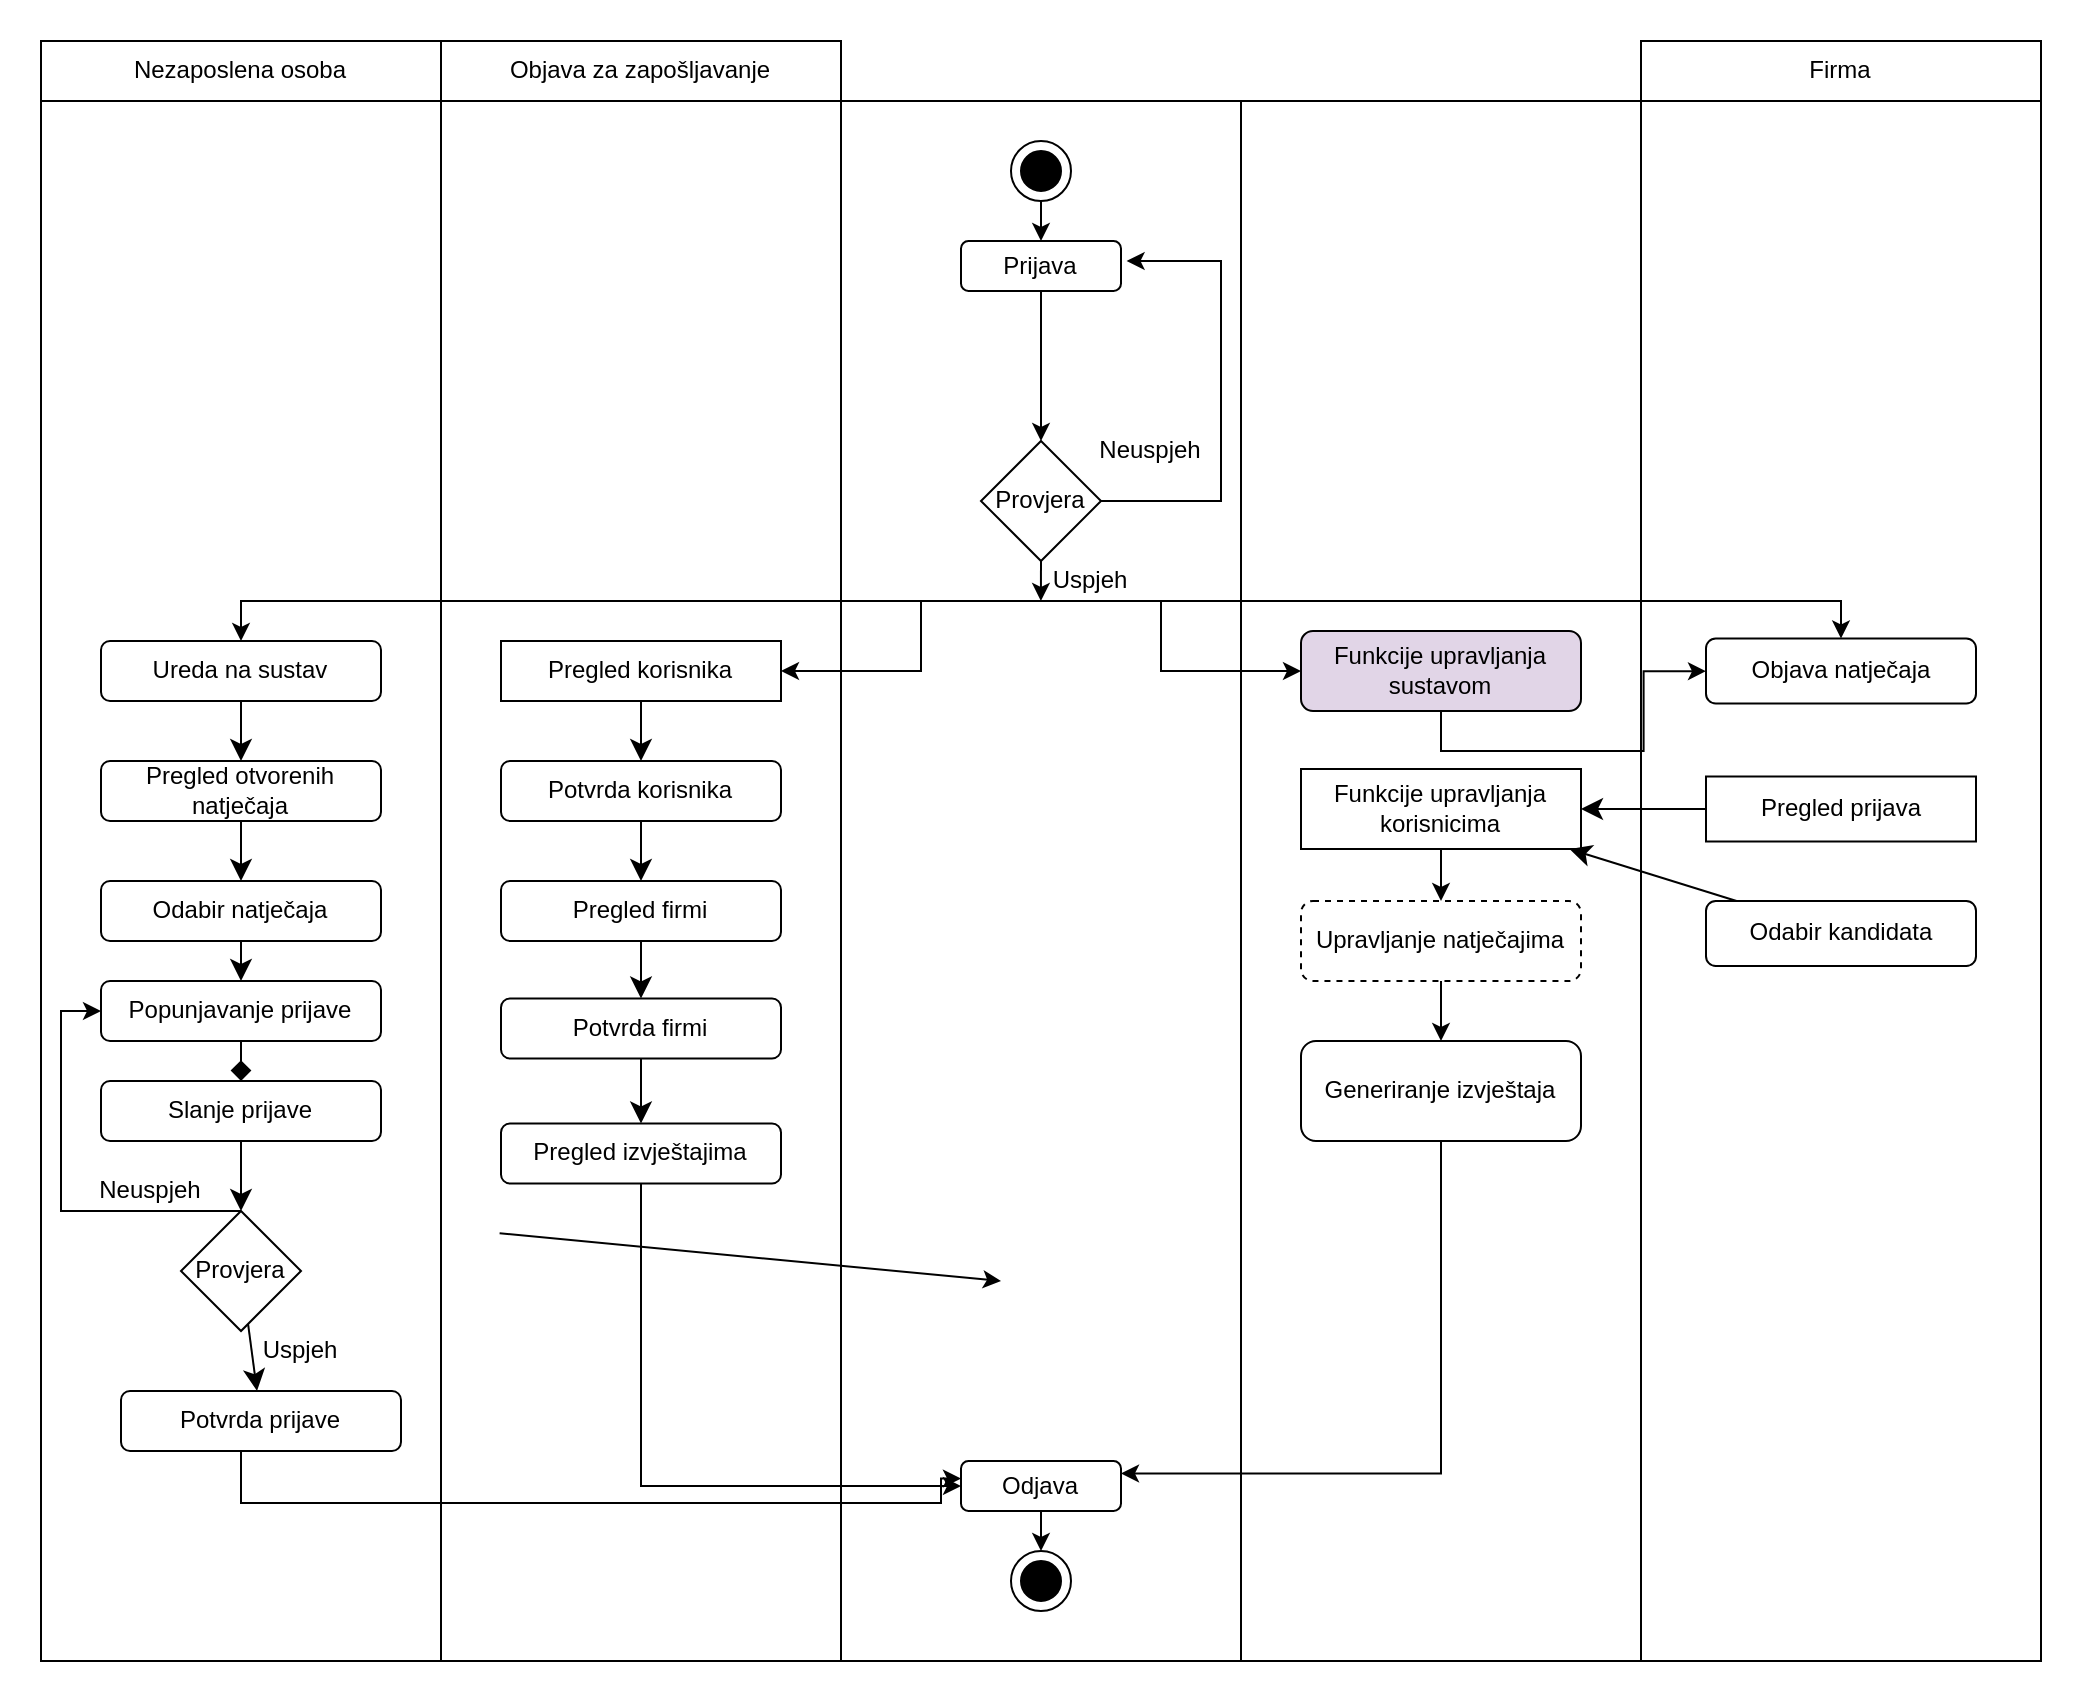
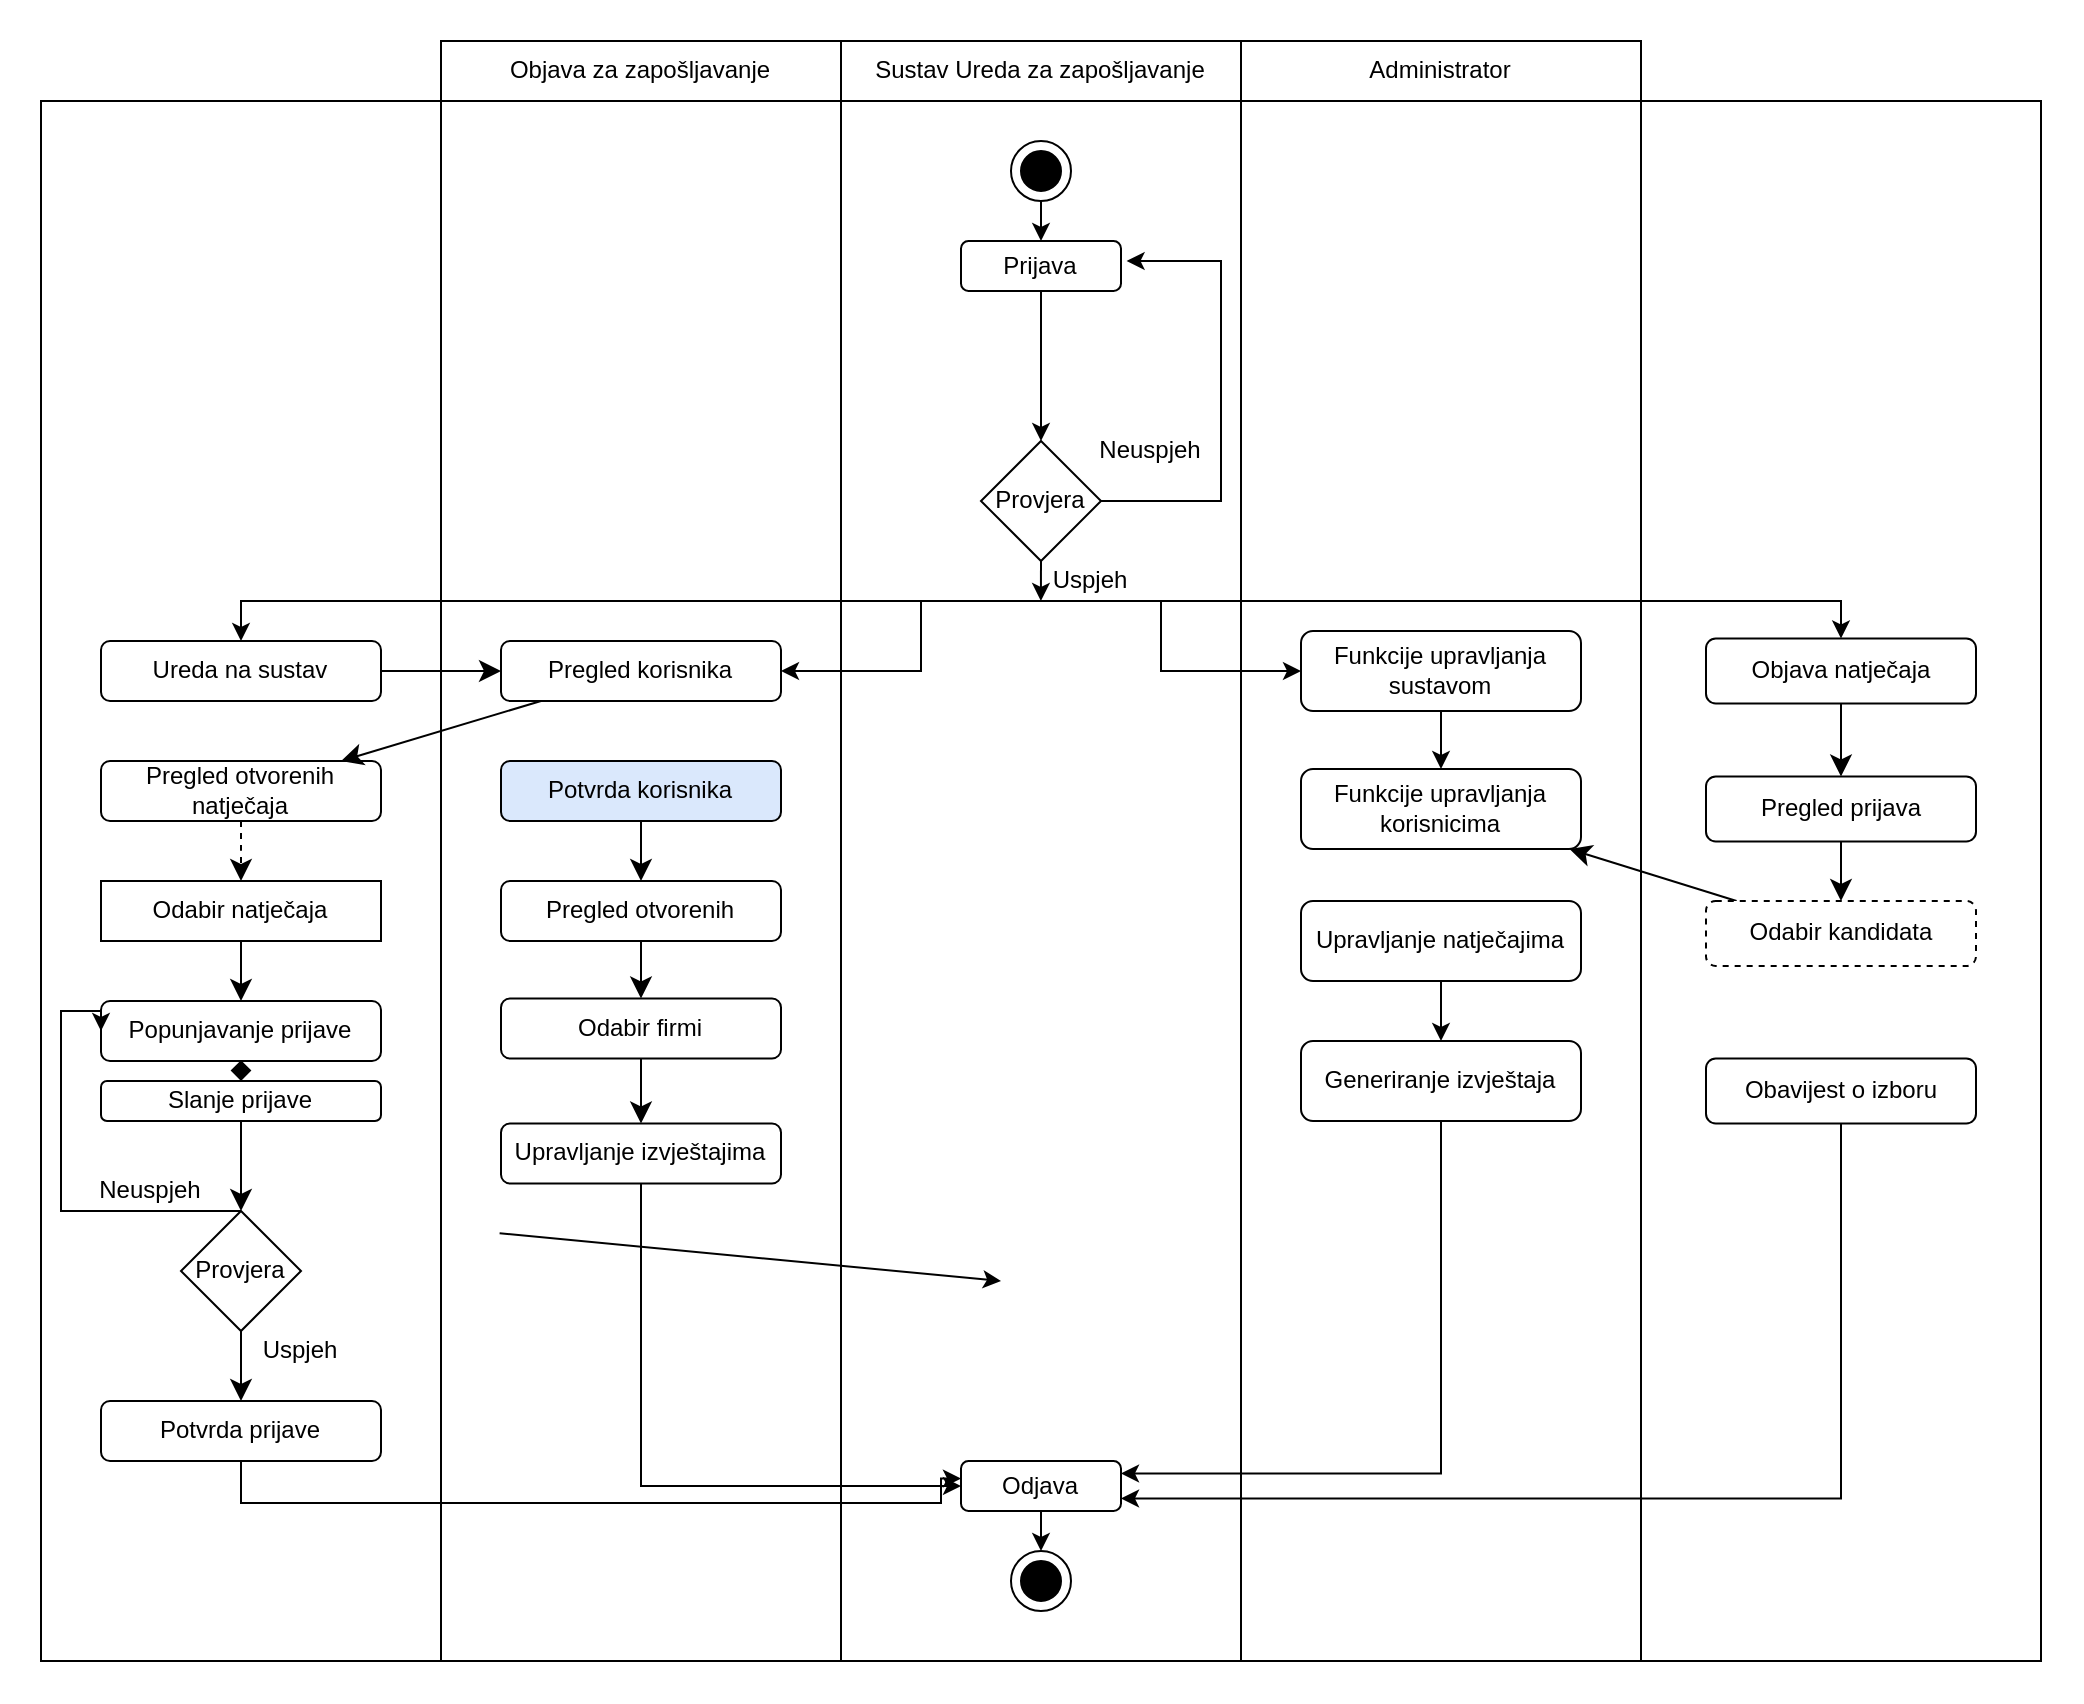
node "Nezaposlena osoba": removed
node "Sustav Ureda za zapošljavanje": added
node "Administrator": added
node "Firma": removed
node "Pregled korisnika": shape rectangle -> rounded rectangle
node "Funkcije upravljanja sustavom": fillcolor #e1d5e7 -> #ffffff
edge "Ureda na sustav" -> "Pregled otvorenih natječaja": now "Ureda na sustav" -> "Pregled korisnika"
edge "Pregled korisnika" -> "Potvrda korisnika": now "Pregled korisnika" -> "Pregled otvorenih natječaja"
edge "Objava natječaja" -> "Pregled prijava": added
edge "Funkcije upravljanja sustavom" -> "Objava natječaja": now "Funkcije upravljanja sustavom" -> "Funkcije upravljanja korisnicima"
node "Potvrda korisnika": fillcolor #ffffff -> #dae8fc
node "Funkcije upravljanja korisnicima": shape rectangle -> rounded rectangle
edge "Pregled prijava" -> "Funkcije upravljanja korisnicima": now "Pregled prijava" -> "Odabir kandidata"
node "Pregled prijava": shape rectangle -> rounded rectangle
edge "Pregled otvorenih natječaja" -> "Odabir natječaja": style solid -> dashed
edge "Funkcije upravljanja korisnicima" -> "Upravljanje natječajima": removed
node "Odabir natječaja": shape rounded rectangle -> rectangle
node "Pregled firmi": label "Pregled firmi" -> "Pregled otvorenih"
node "Odabir kandidata": style solid -> dashed
node "Upravljanje natječajima": style dashed -> solid
node "Popunjavanje prijave": moved (241, 1011) -> (241, 1031)
node "Potvrda firmi": label "Potvrda firmi" -> "Odabir firmi"
node "Generiranje izvještaja": size 280x100 -> 280x80
node "Obavijest o izboru": added
node "Slanje prijave": size 280x60 -> 280x40
node "Pregled izvještajima": label "Pregled izvještajima" -> "Upravljanje izvještajima"
node "Potvrda prijave": moved (261, 1421) -> (241, 1431)
edge "Obavijest o izboru" -> "Odjava": added
